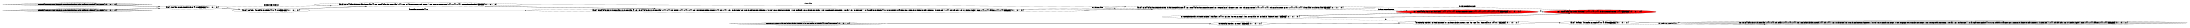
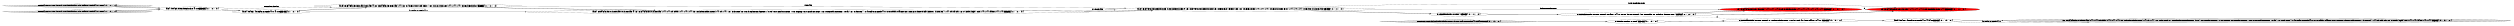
node "expectedException.expect()@@@8@@@['1', '1', '0']": added
